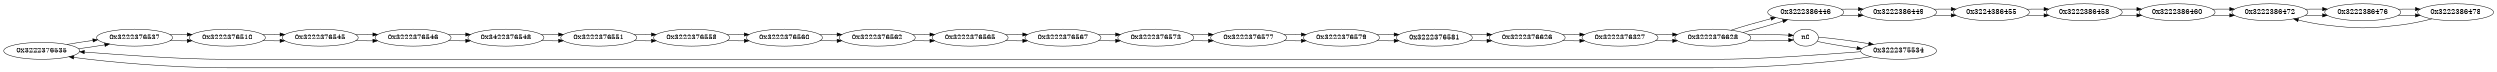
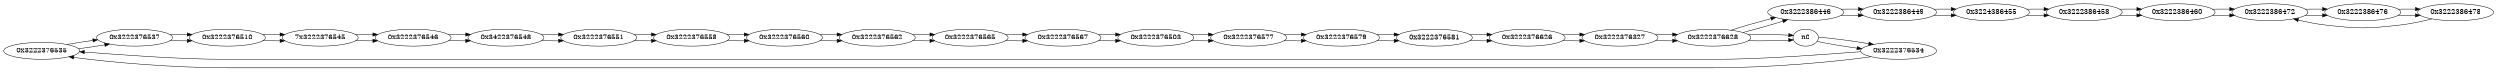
node "0x3222376545": label "0x3222376545" -> "7x3222376545"
node "0x3222376573": label "0x3222376573" -> "0x3222376503"
node "0x3222375534": label "0x3222375534" -> "0x3222376534"
